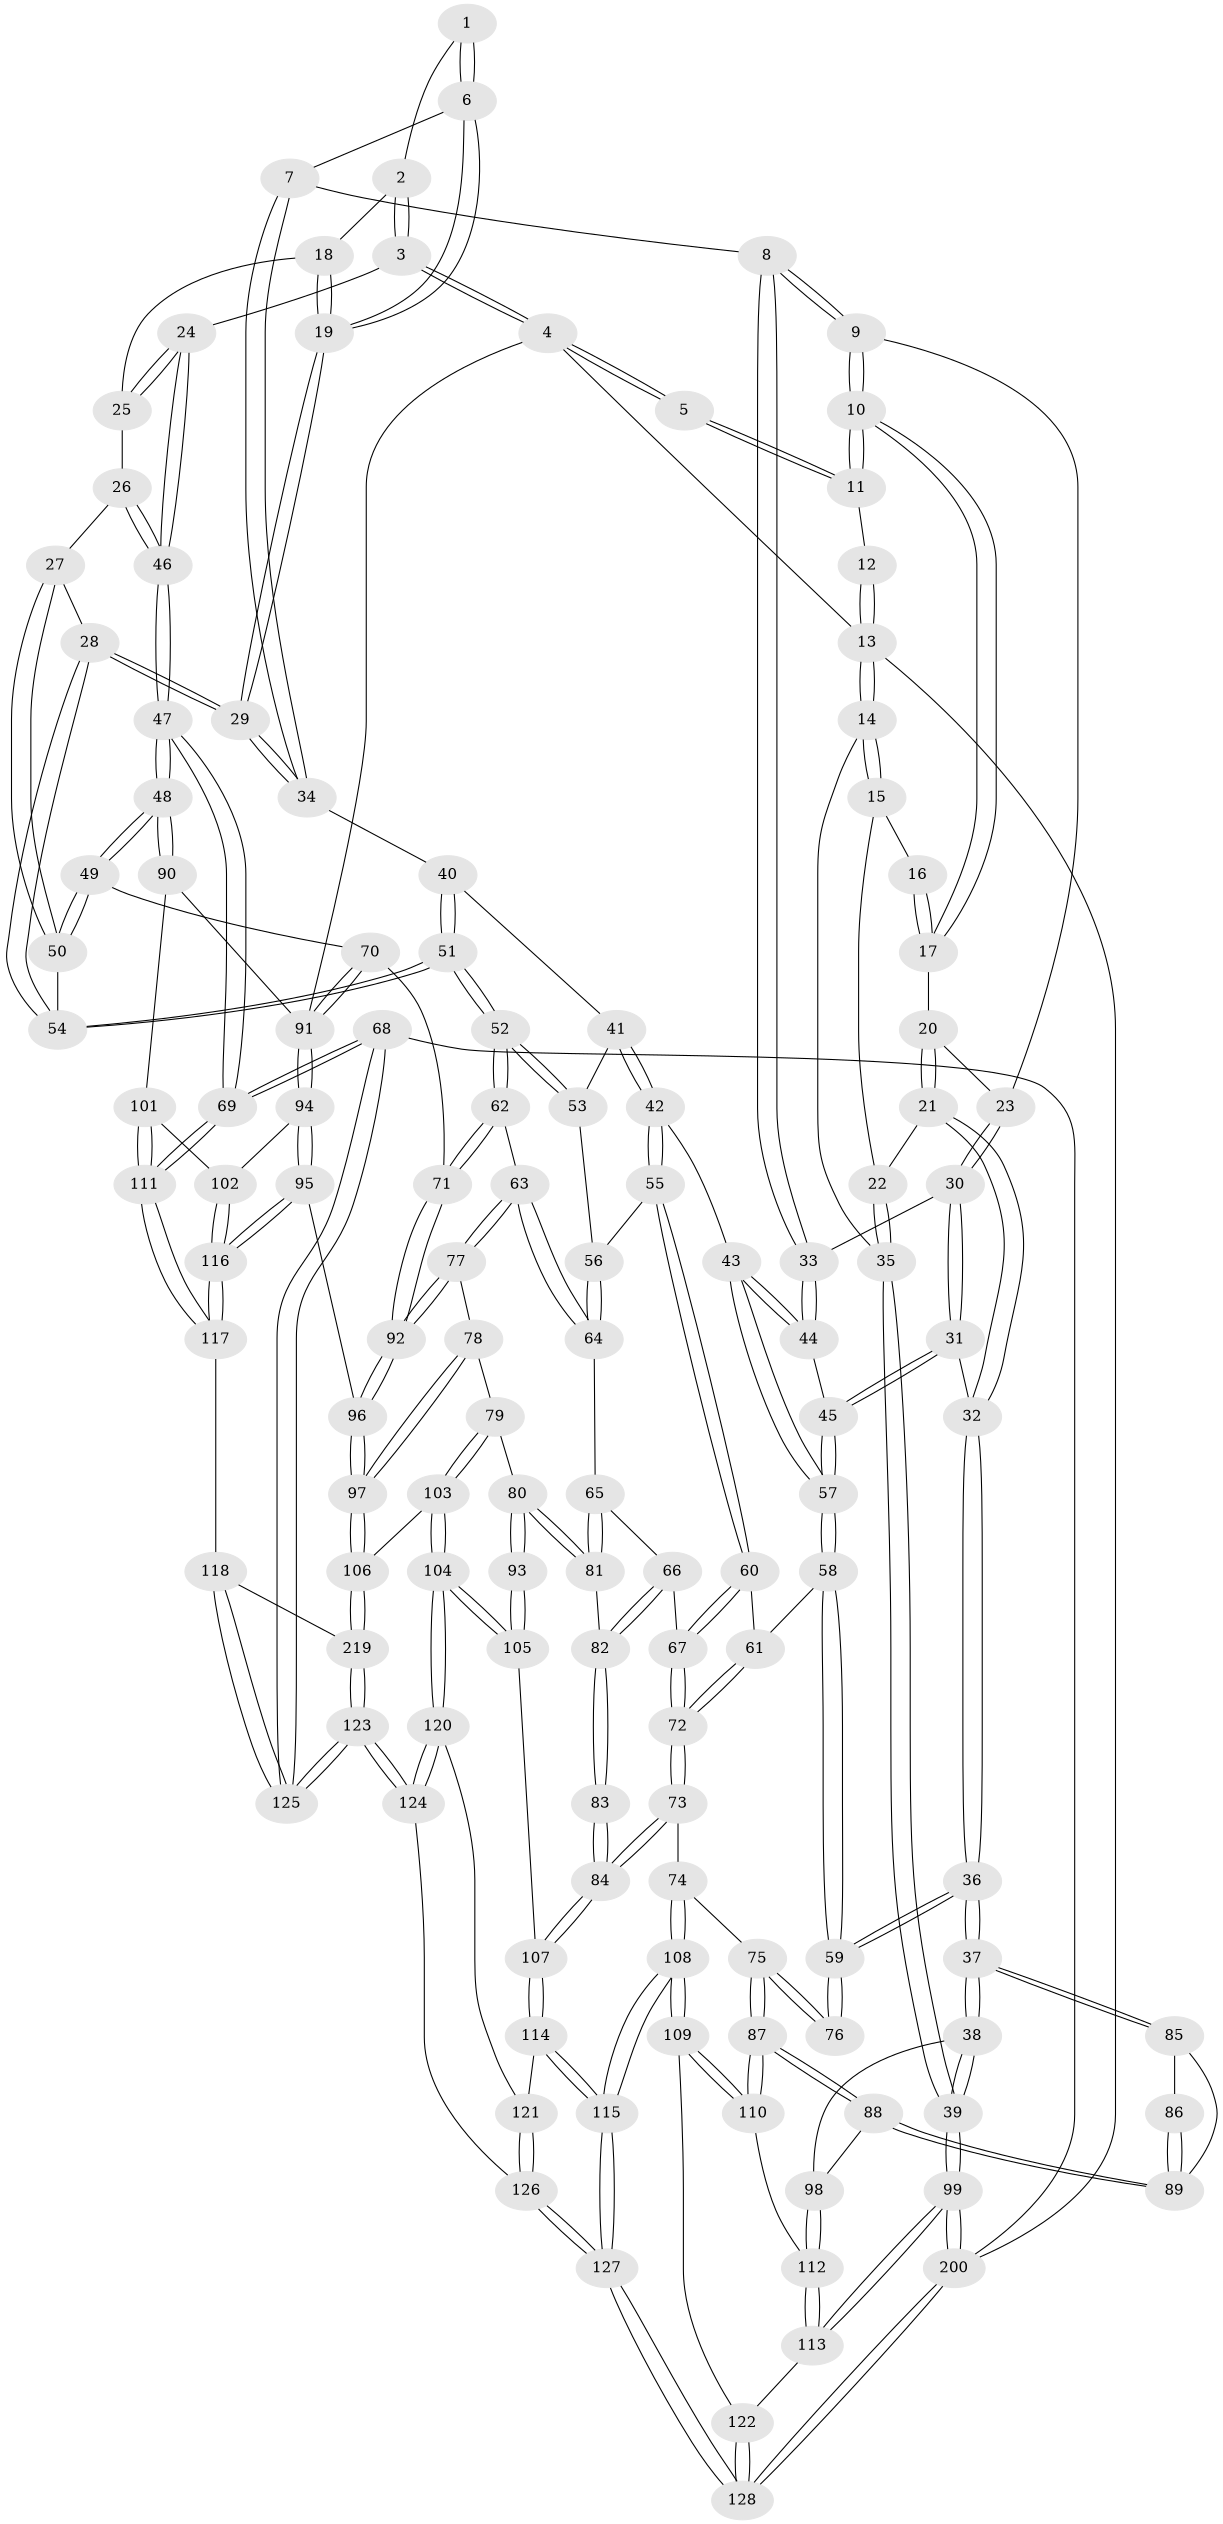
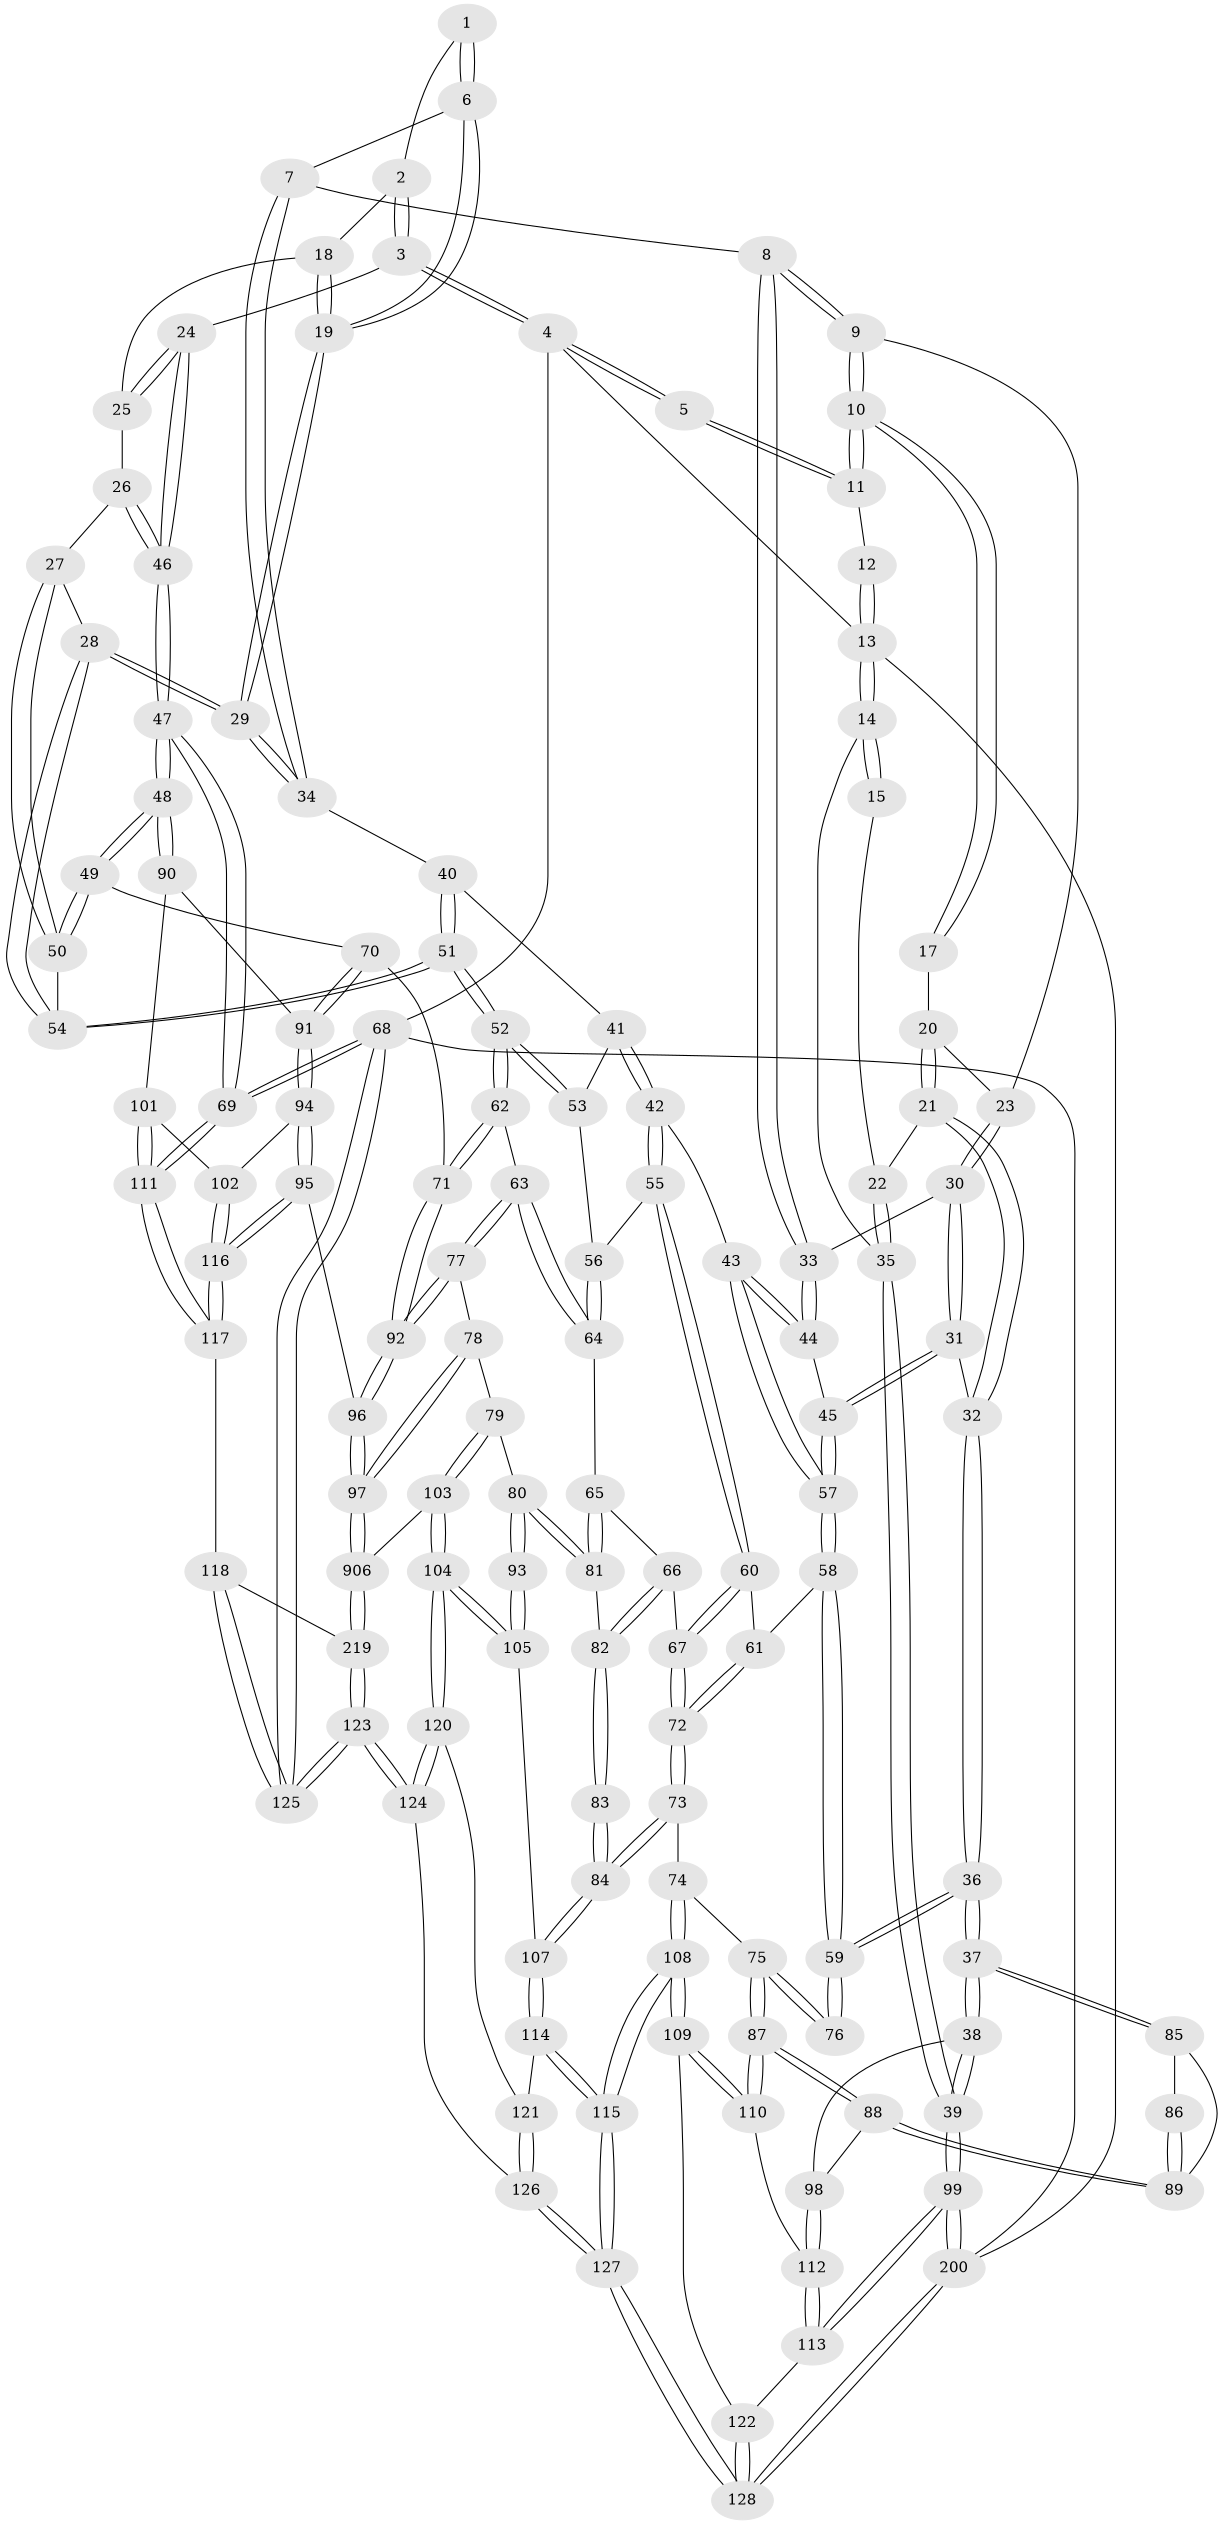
edge "4" -- "91": now "4" -- "68"
node "16": removed
node "106": label "106" -> "906"
